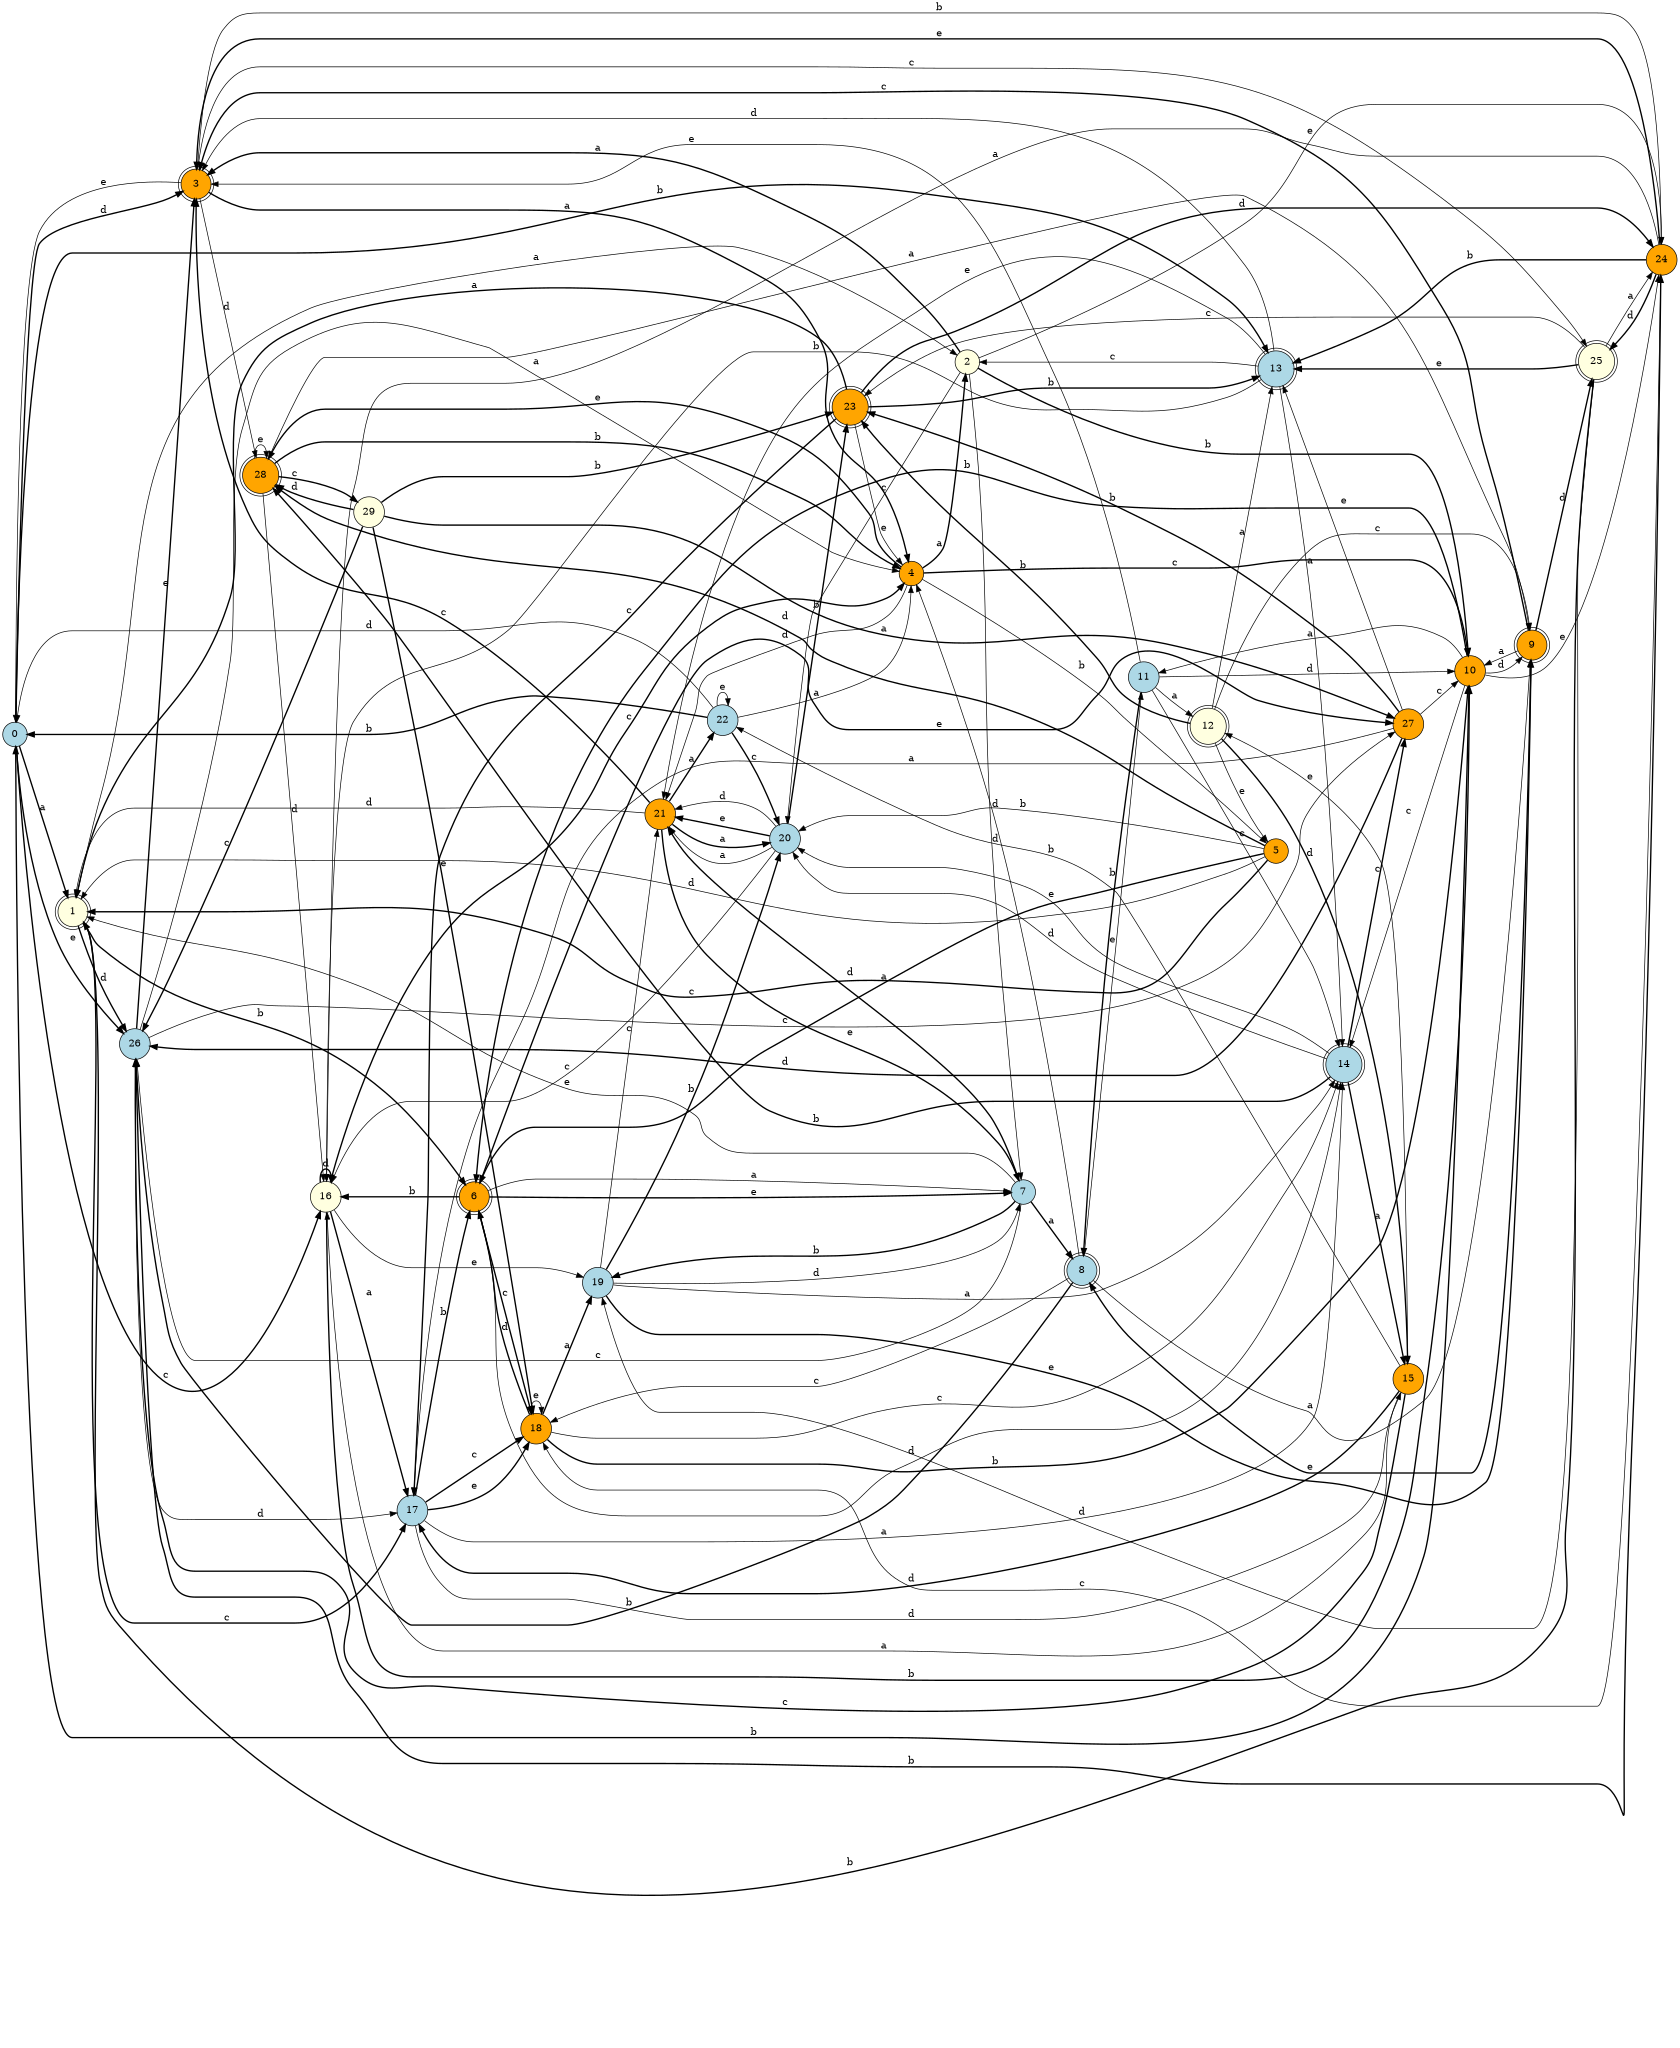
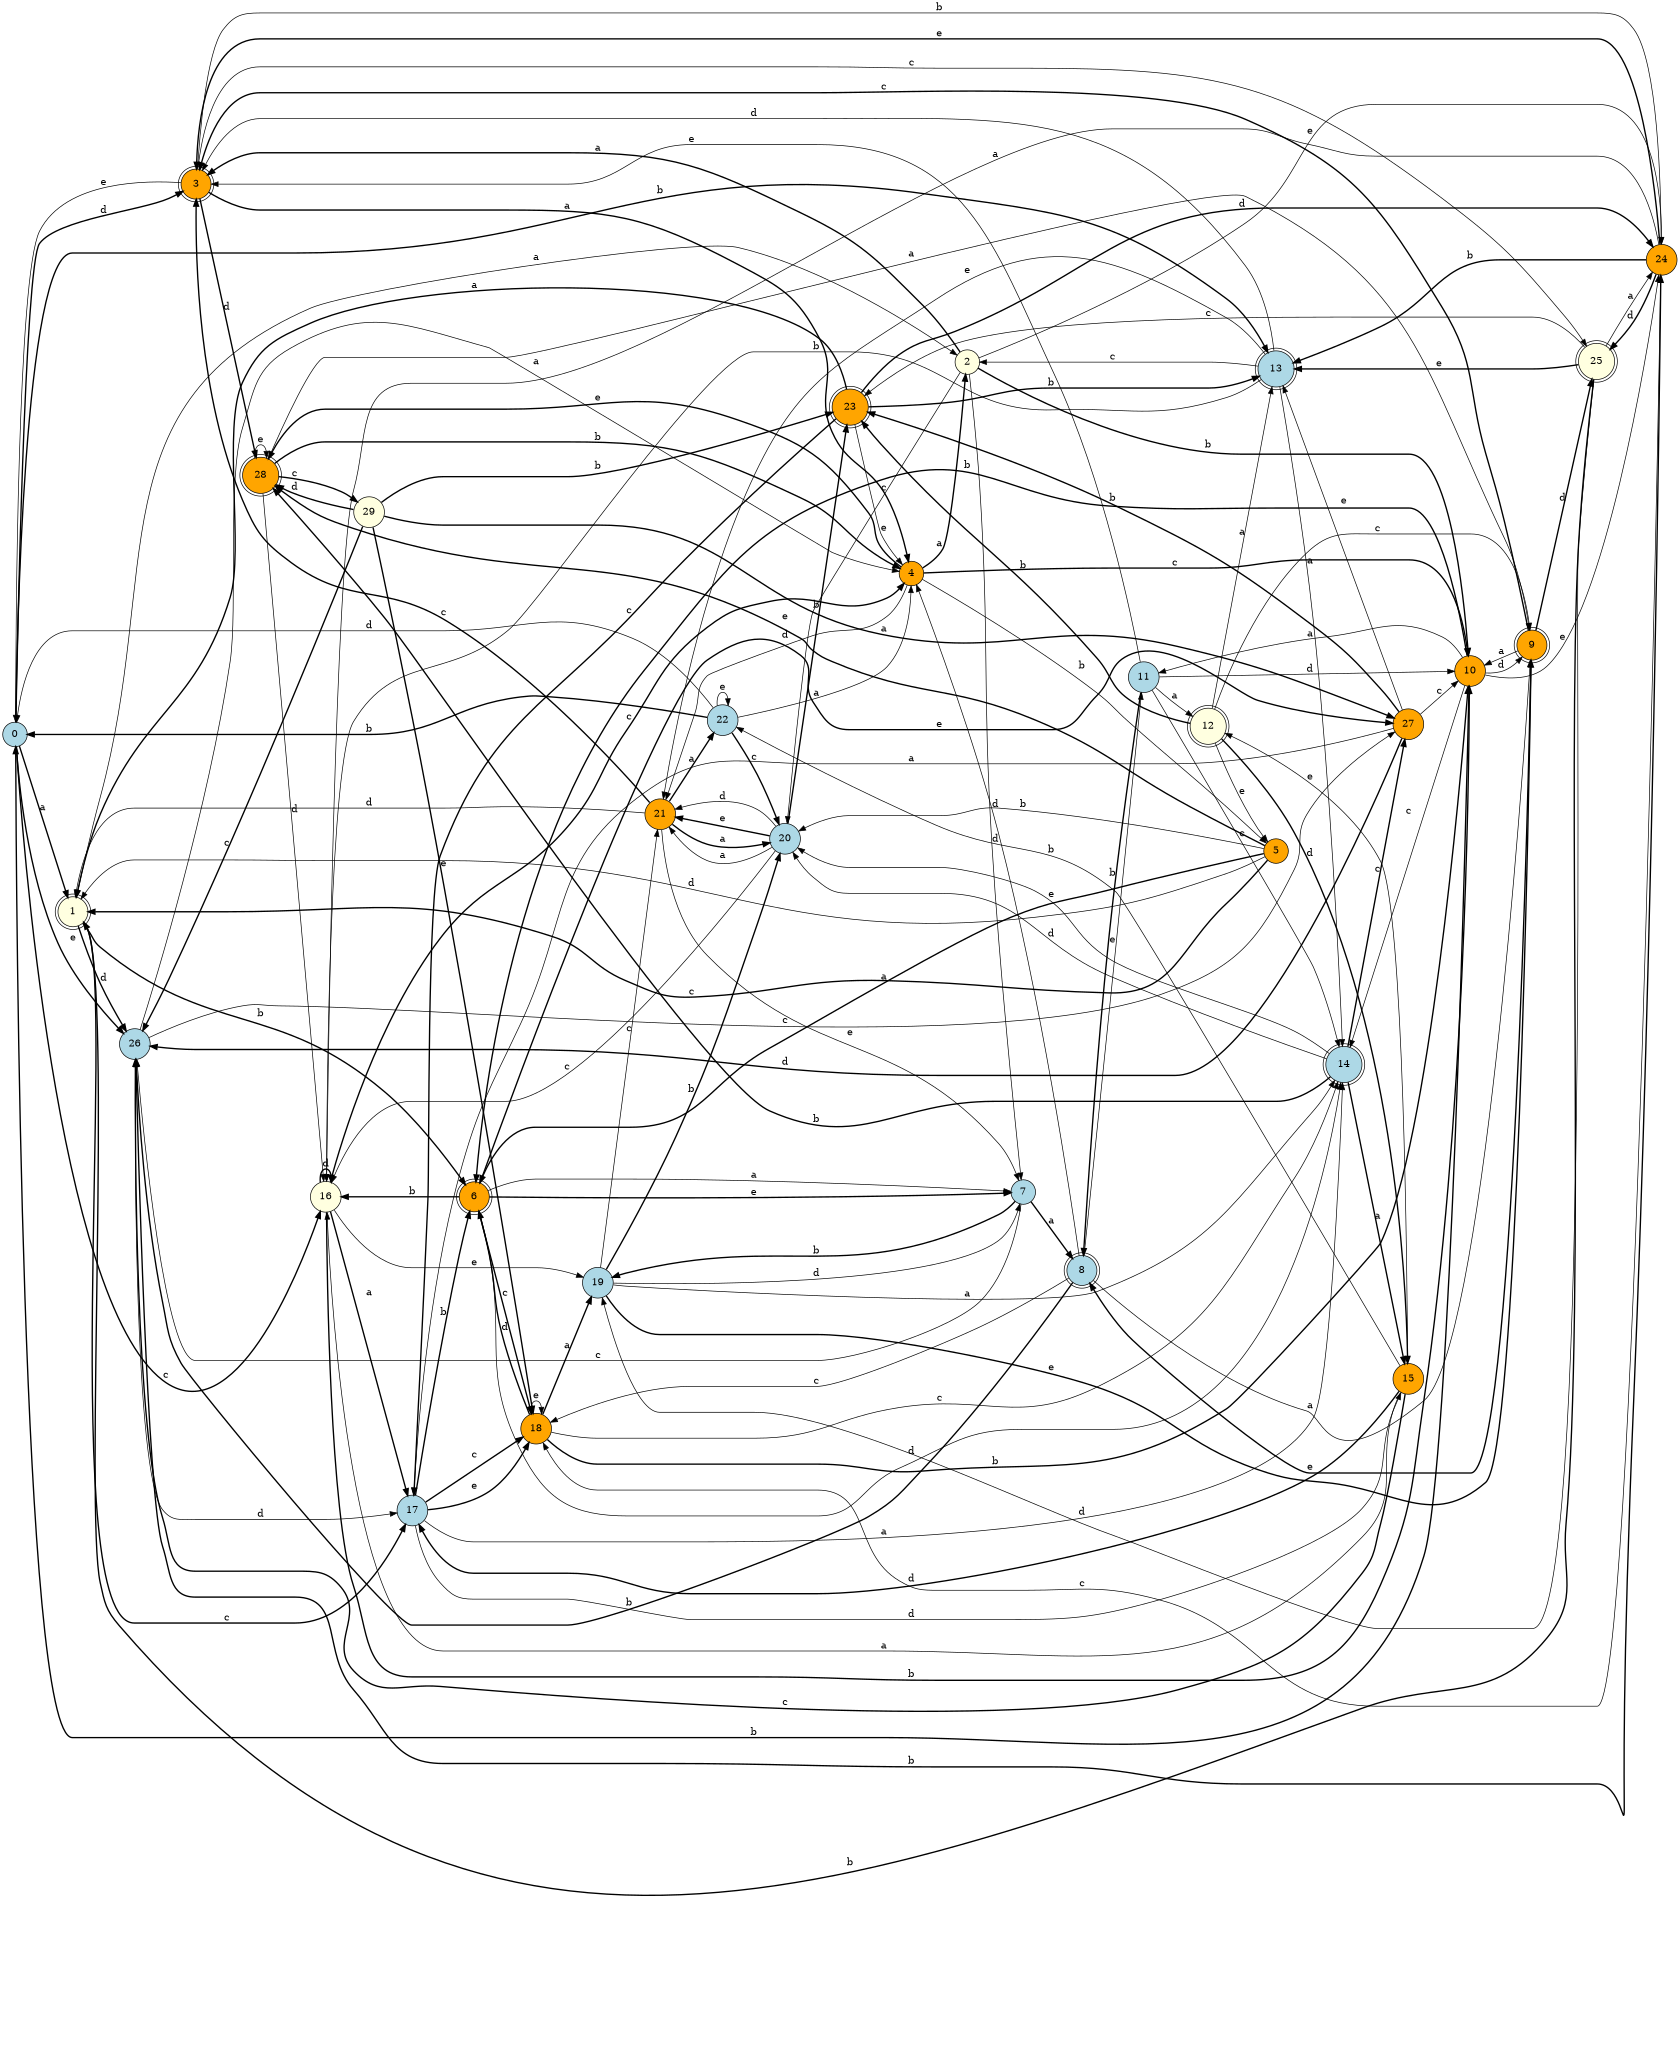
edge "3" -> "28": style solid -> bold
edge "26" -> "3": removed, label "e"
edge "5" -> "28": label "d" -> "e"
edge "7" -> "21": removed, label "d"
edge "21" -> "7": style bold -> solid
edge "7" -> "1": removed, label "e"
